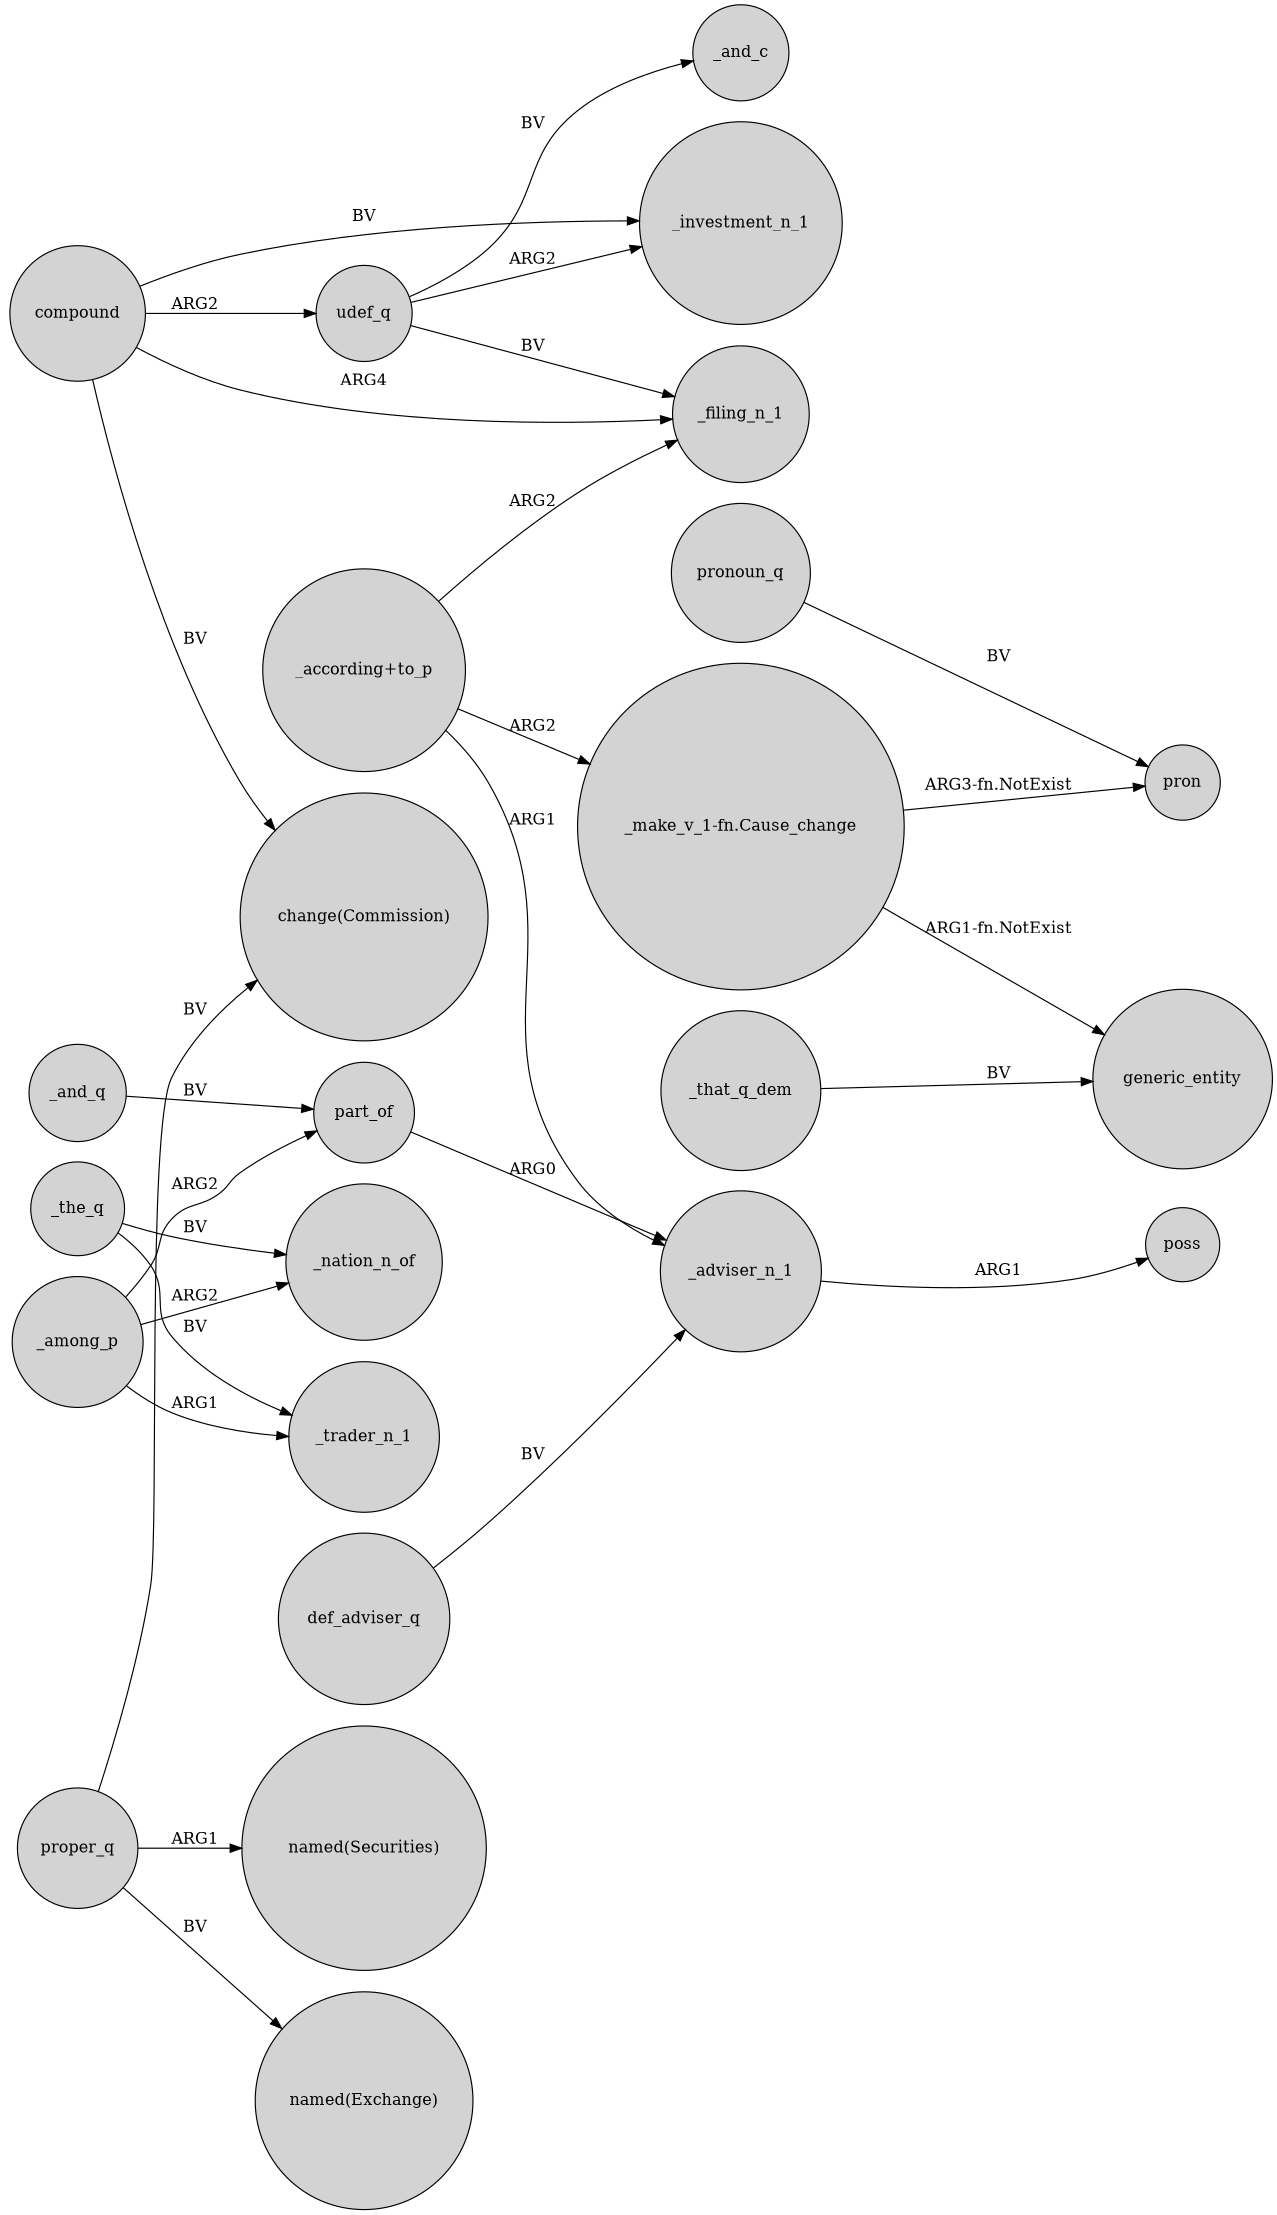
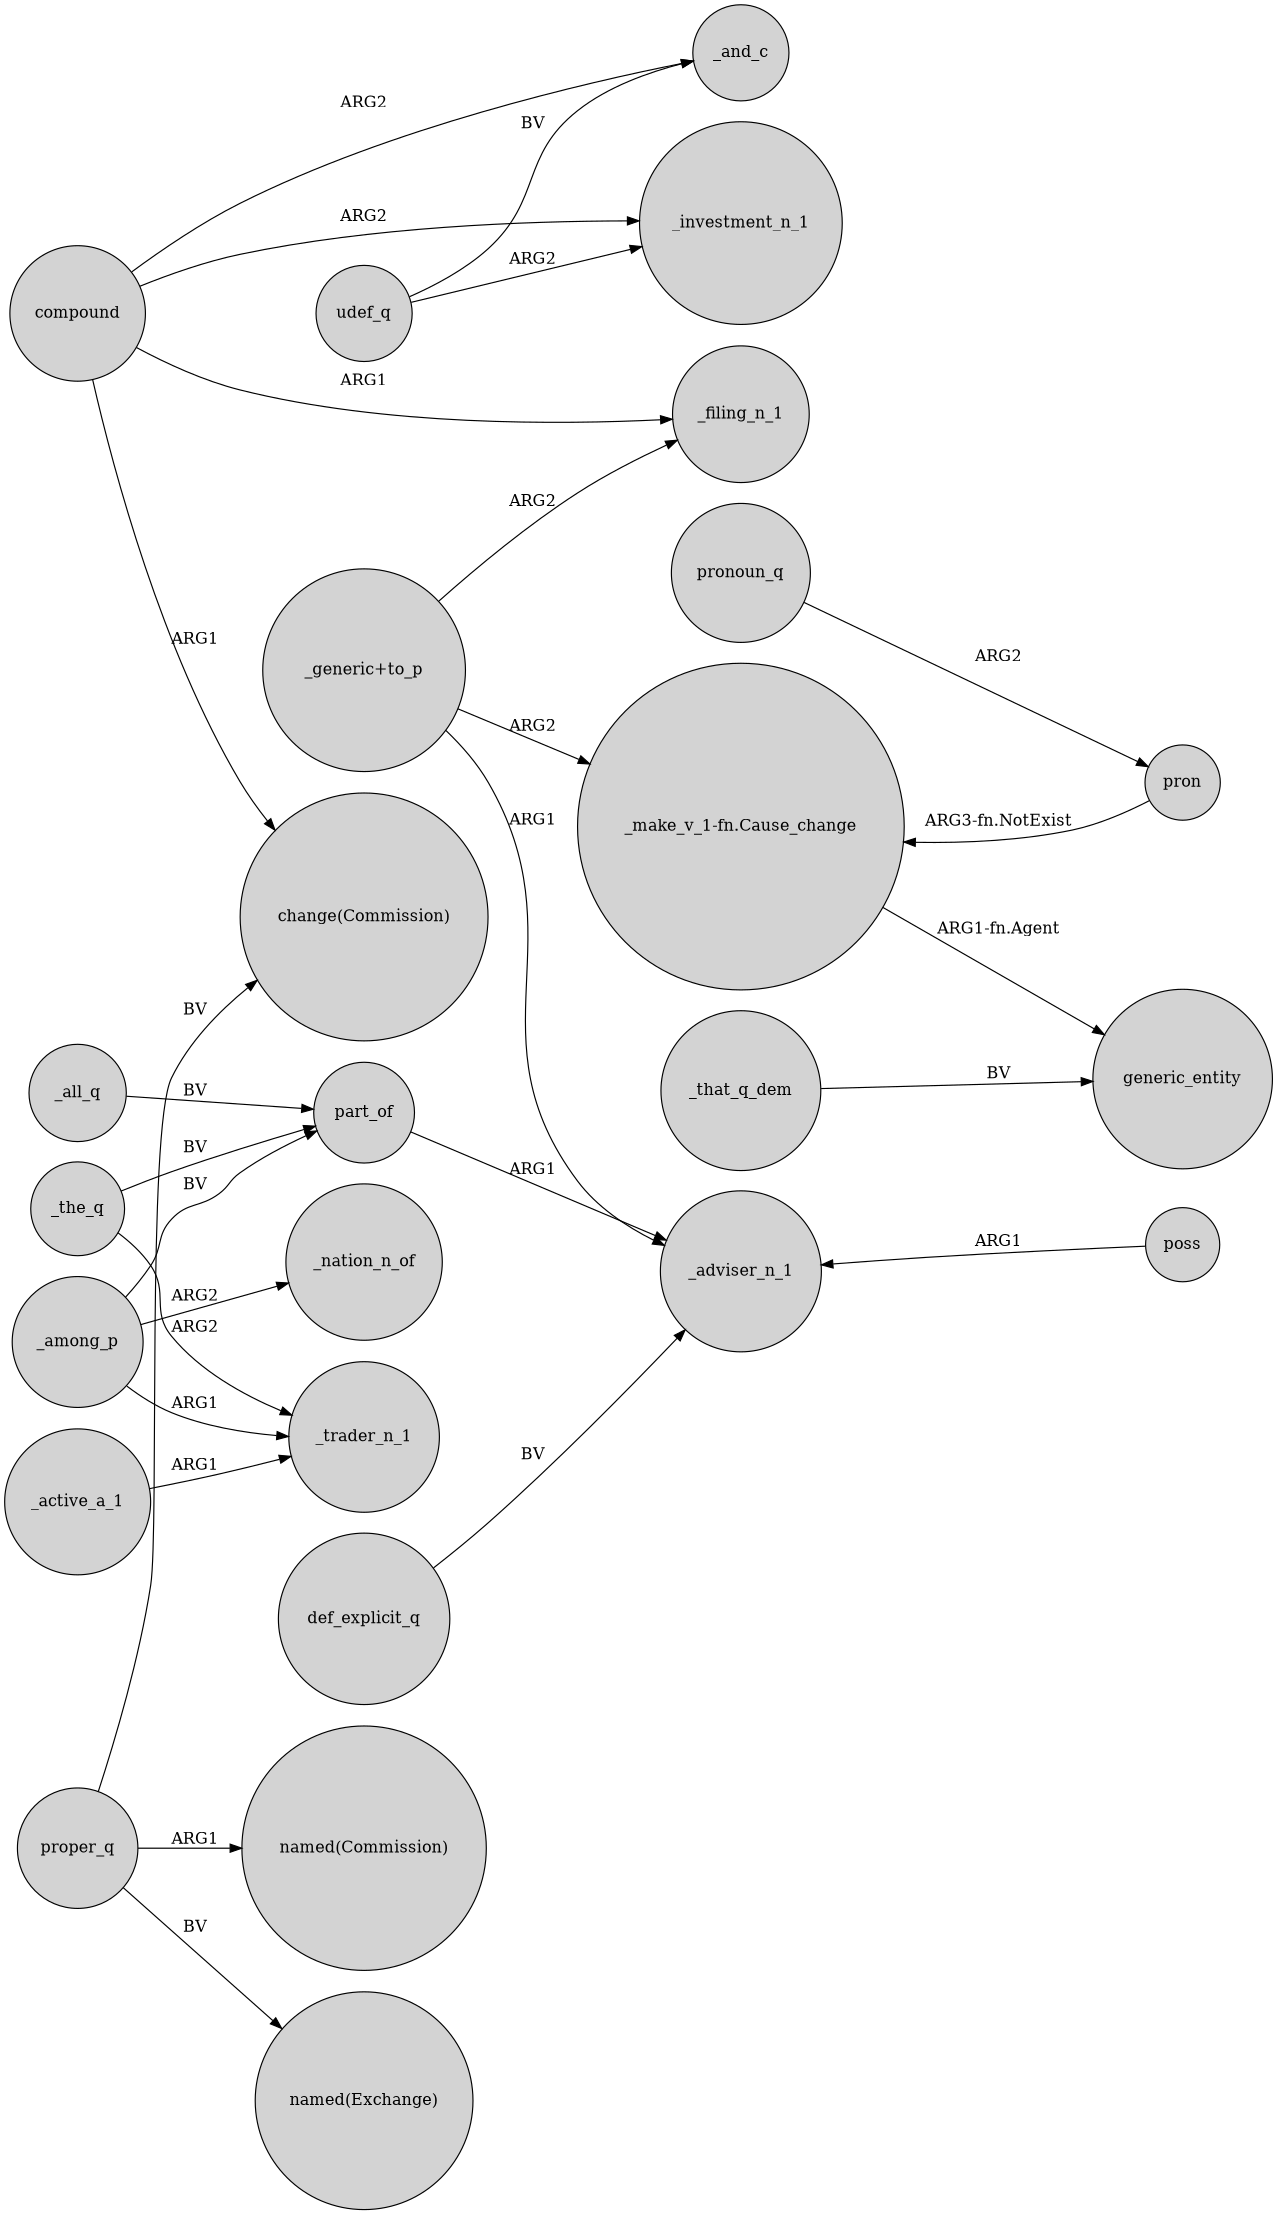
edge "compound" -> "_investment_n_1": label "BV" -> "ARG2"
edge "compound" -> "udef_q": now "compound" -> "_and_c"
edge "udef_q" -> "_filing_n_1": removed, label "BV"
edge "compound" -> "_filing_n_1": label "ARG4" -> "ARG1"
edge "compound" -> "change(Commission)": label "BV" -> "ARG1"
edge "pronoun_q" -> "pron": label "BV" -> "ARG2"
node "_according+to_p": label "_according+to_p" -> "_generic+to_p"
edge "_make_v_1-fn.Cause_change" -> "pron": reversed
edge "_make_v_1-fn.Cause_change" -> "generic_entity": label "ARG1-fn.NotExist" -> "ARG1-fn.Agent"
node "_and_q": label "_and_q" -> "_all_q"
edge "part_of" -> "_adviser_n_1": label "ARG0" -> "ARG1"
edge "_among_p" -> "part_of": label "ARG2" -> "BV"
edge "_the_q" -> "_nation_n_of": now "_the_q" -> "part_of"
edge "_adviser_n_1" -> "poss": reversed
edge "_the_q" -> "_trader_n_1": label "BV" -> "ARG2"
node "_active_a_1": added
node "def_adviser_q": label "def_adviser_q" -> "def_explicit_q"
node "named(Securities)": label "named(Securities)" -> "named(Commission)"
